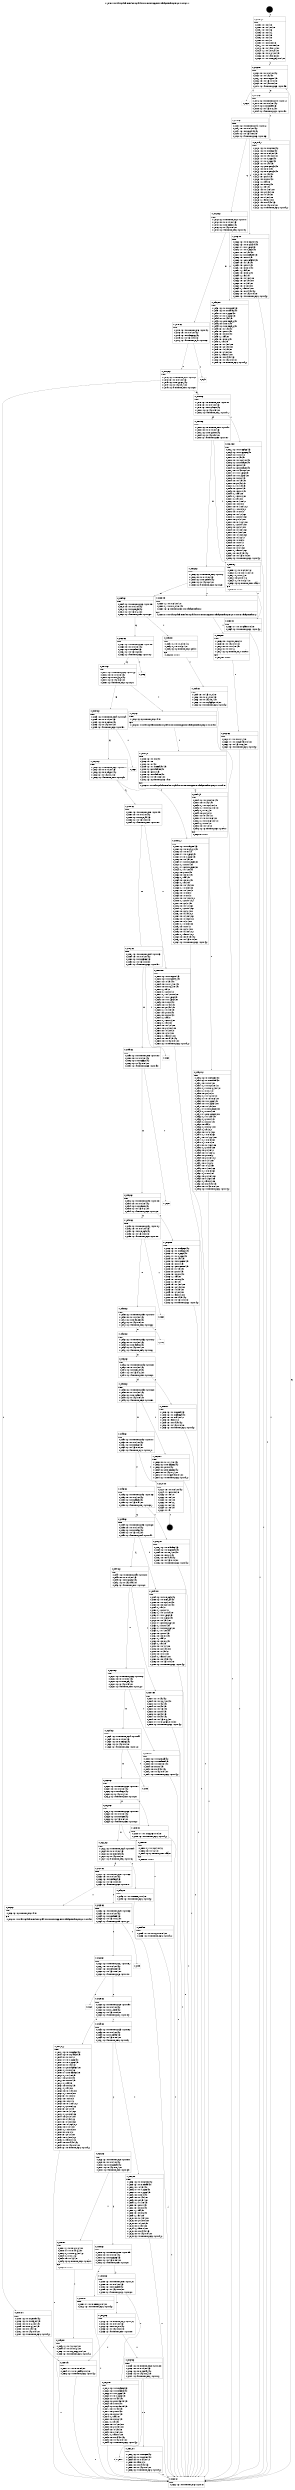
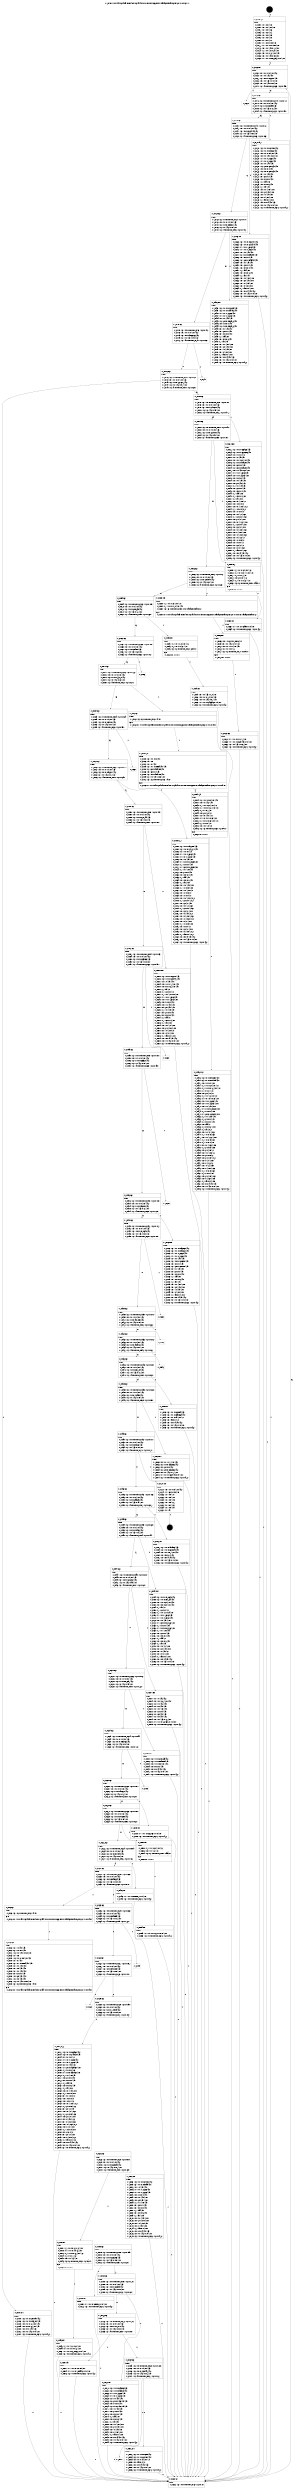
edge "0x401776 [25]" -> "0x40178f [25]": added, label "36"
edge "0x4018d4 [25]" -> "0x4018bb [25]": reversed
node "0x40239a": added
node "0x401fad [52]": added
node "0x401ae1 [25]": removed
edge "0x401afa [25]" -> "0x401b13 [25]": removed, label "5"
edge "0x401d01 [27]" -> "0x4023b7 [19]": now "0x401d01 [27]" -> "0x402576 [5]"
